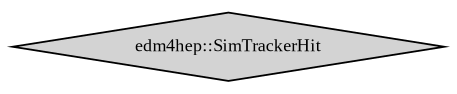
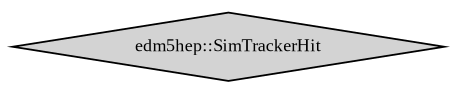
node "edm4hep::SimTrackerHit": label "edm4hep::SimTrackerHit" -> "edm5hep::SimTrackerHit"
